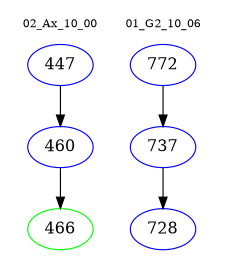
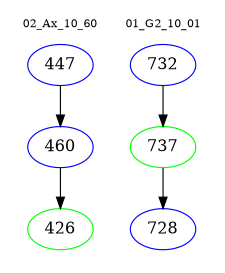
cluster "02_Ax_10_00": label "02_Ax_10_00" -> "02_Ax_10_60"
cluster "01_G2_10_06": label "01_G2_10_06" -> "01_G2_10_01"
node "772": label "772" -> "732"
node "737": color blue -> green
node "466": label "466" -> "426"
